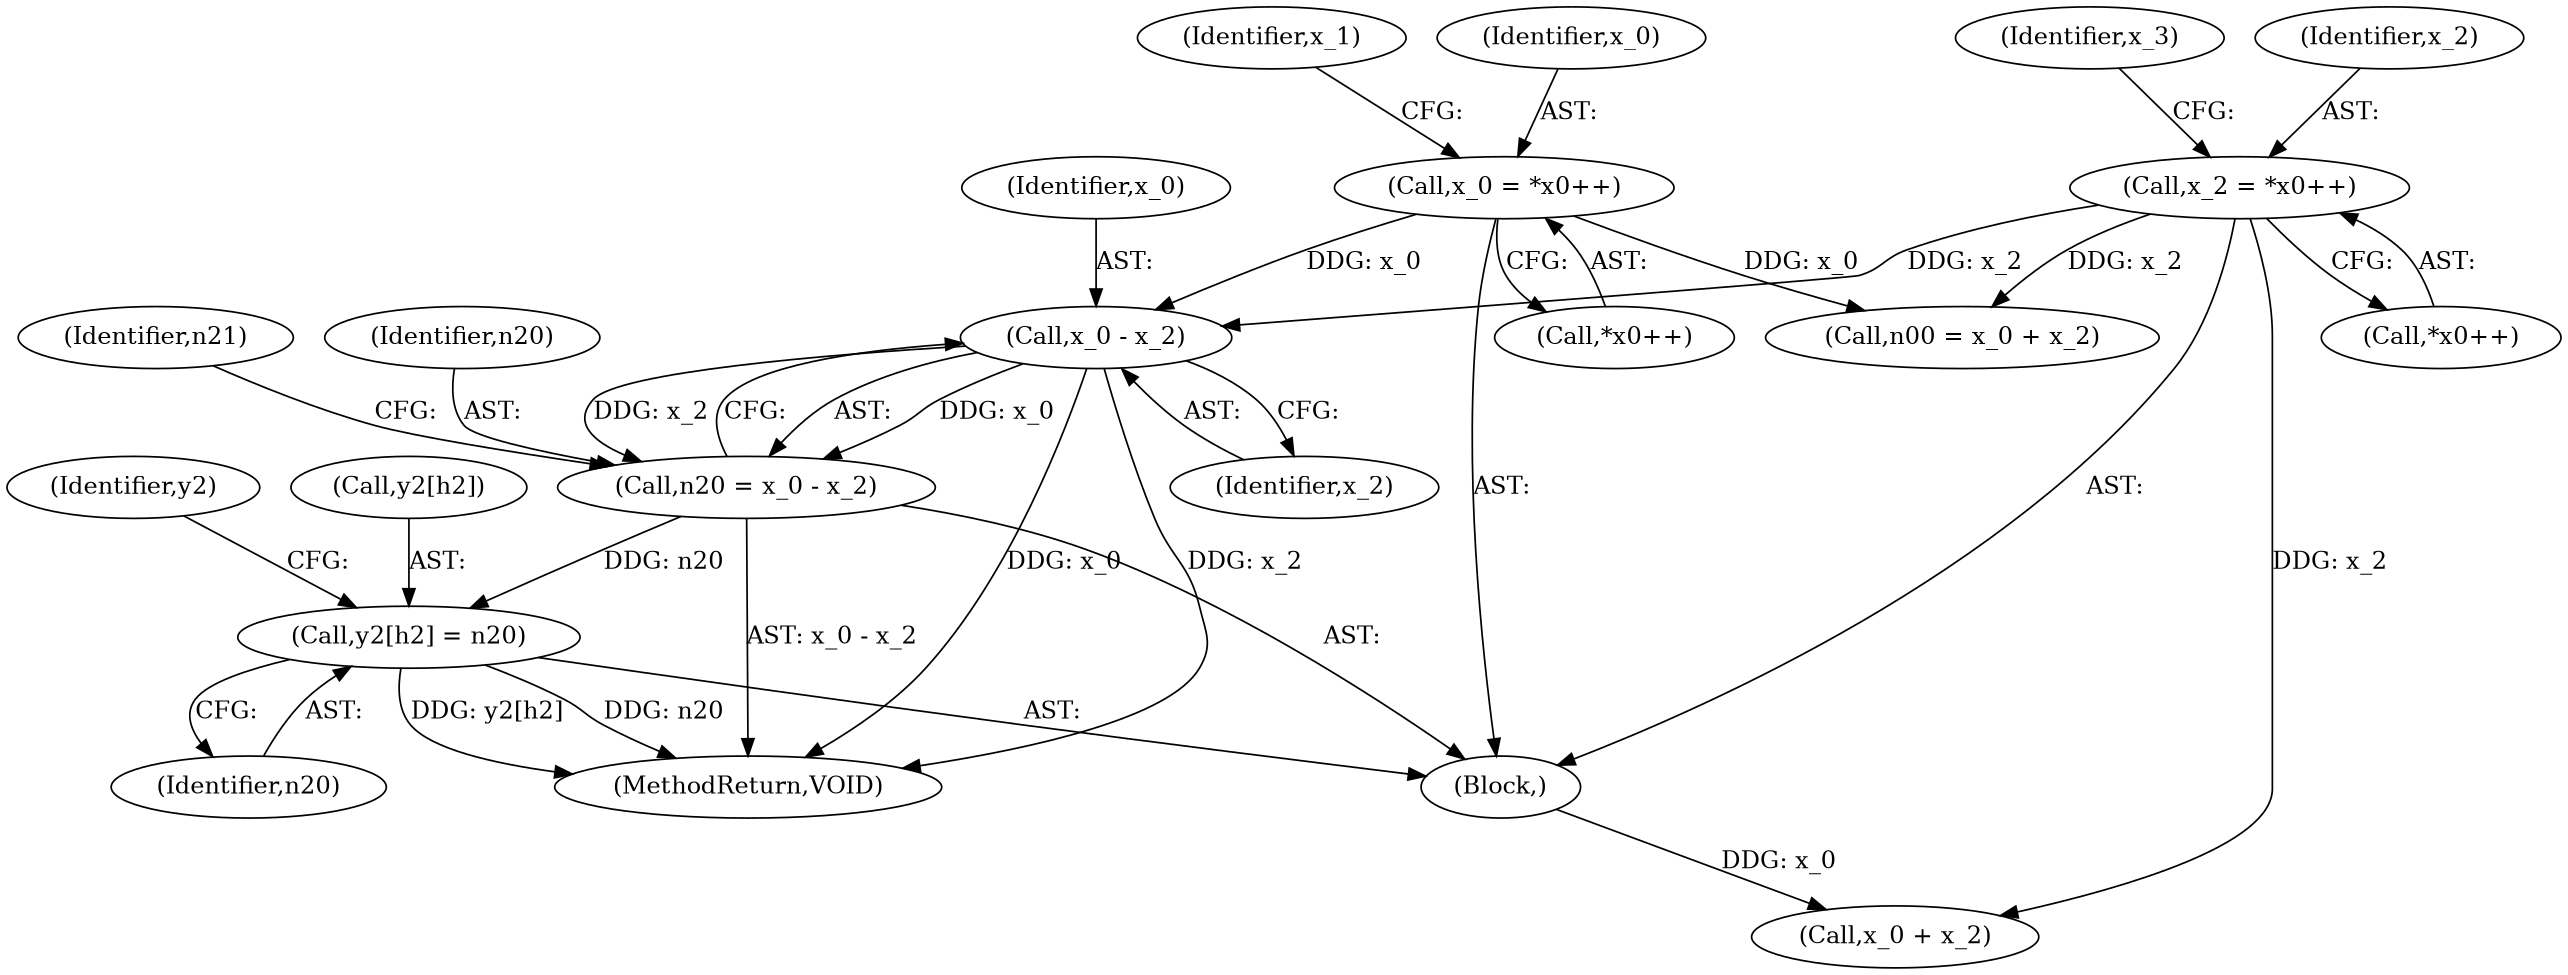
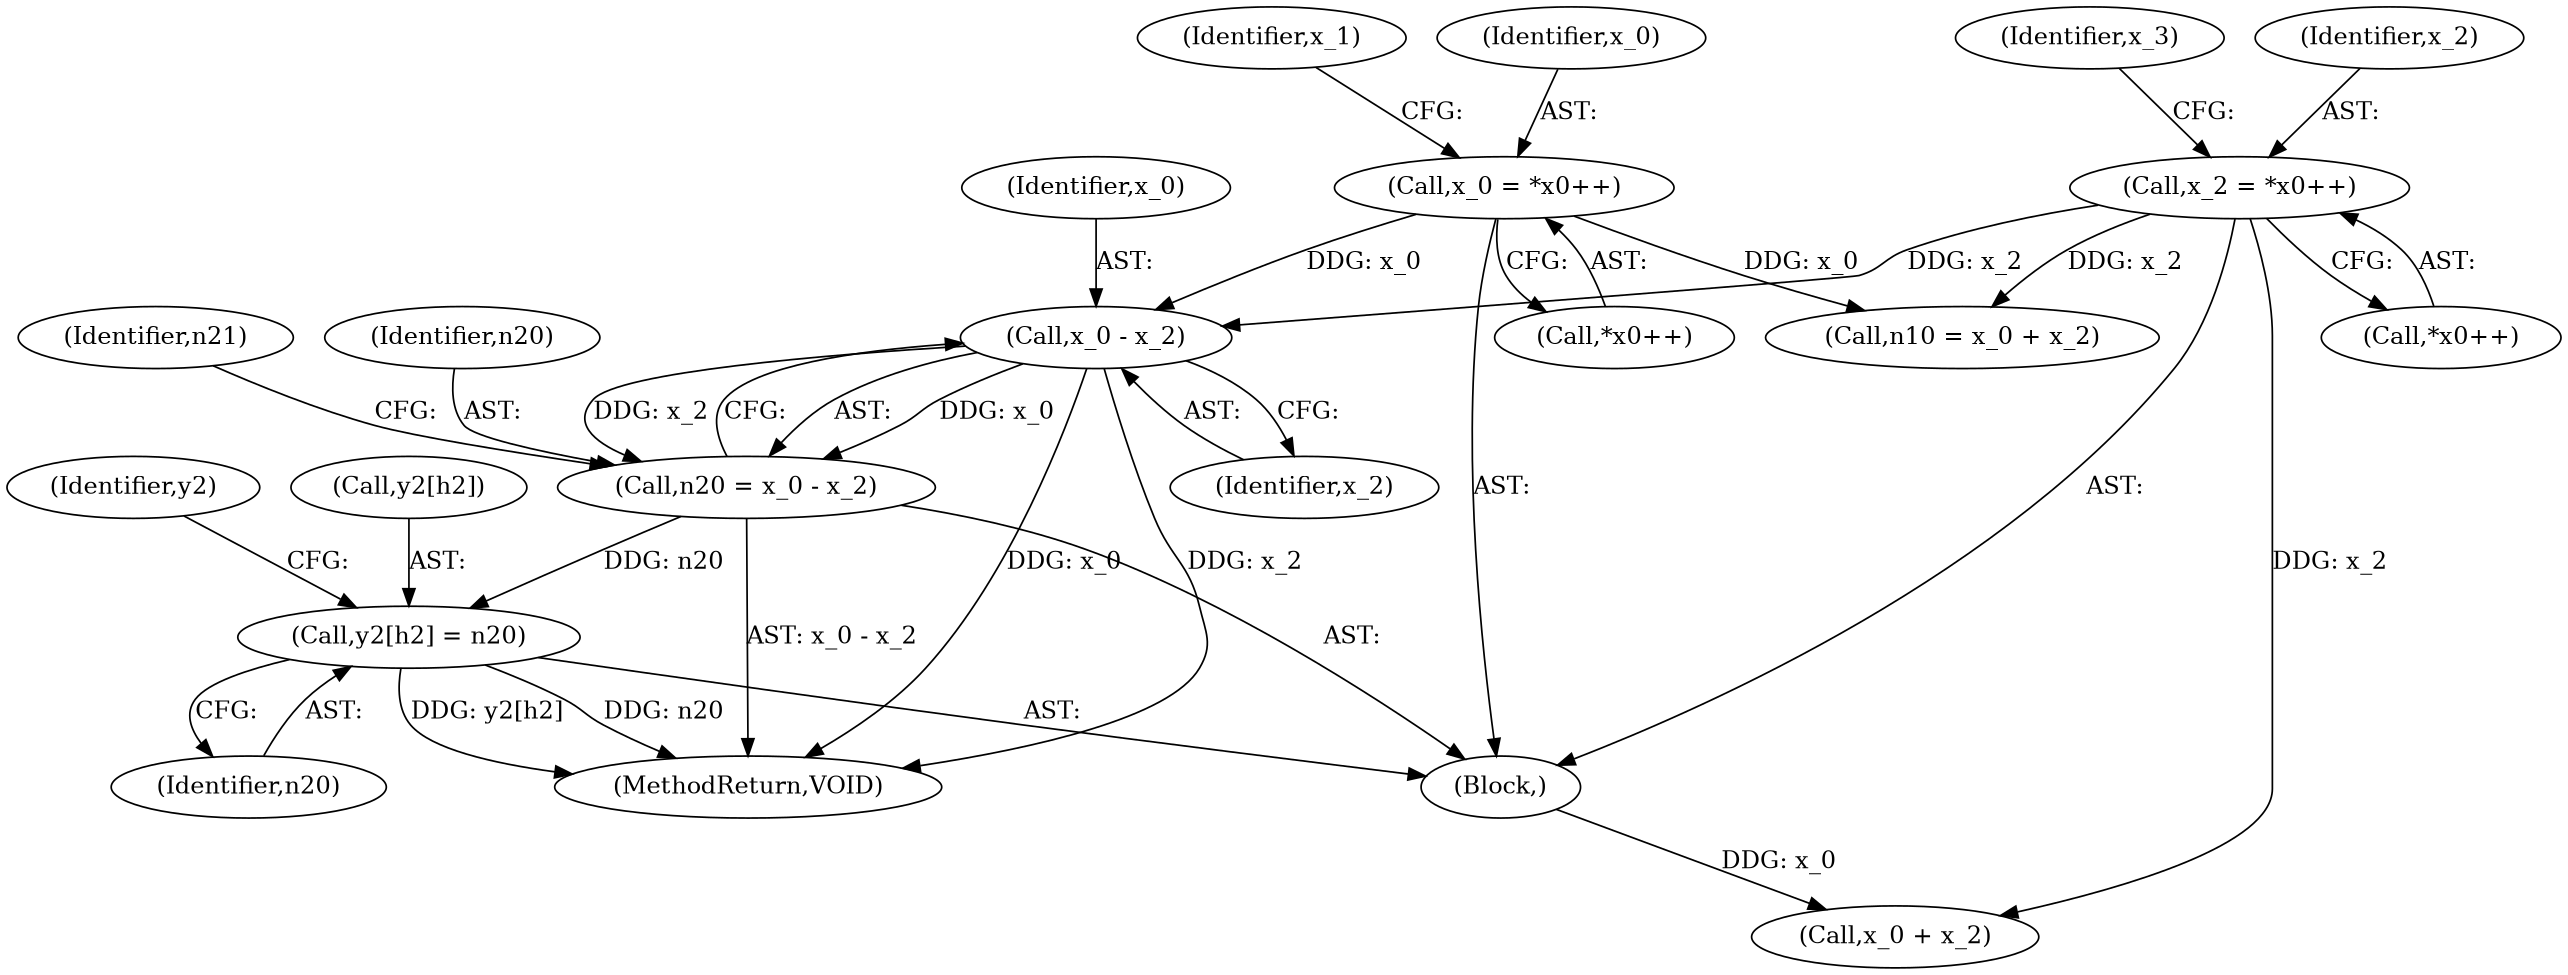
node "(Call,n00 = x_0 + x_2)": label "(Call,n00 = x_0 + x_2)" -> "(Call,n10 = x_0 + x_2)"
